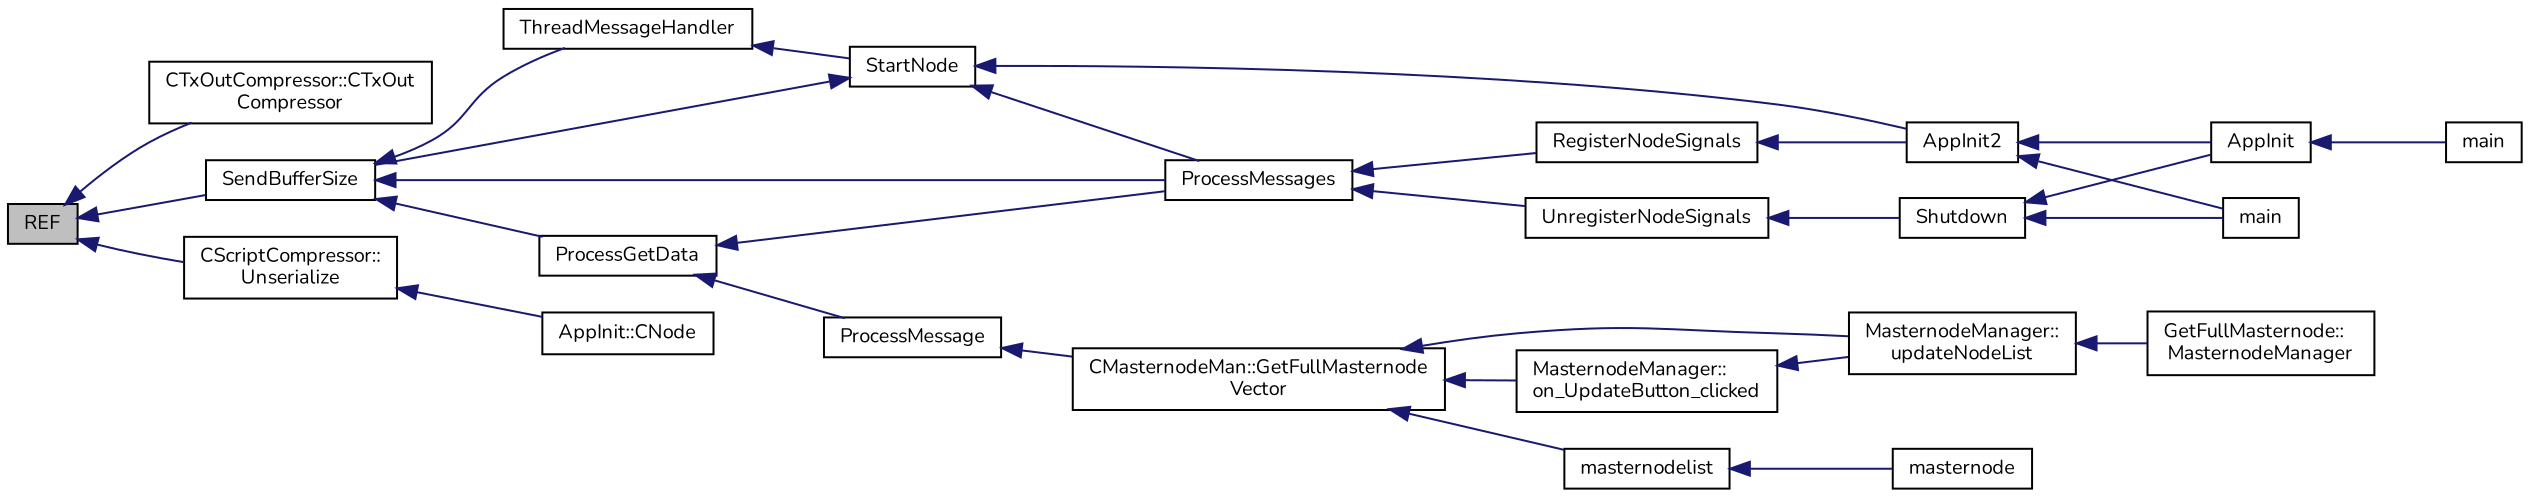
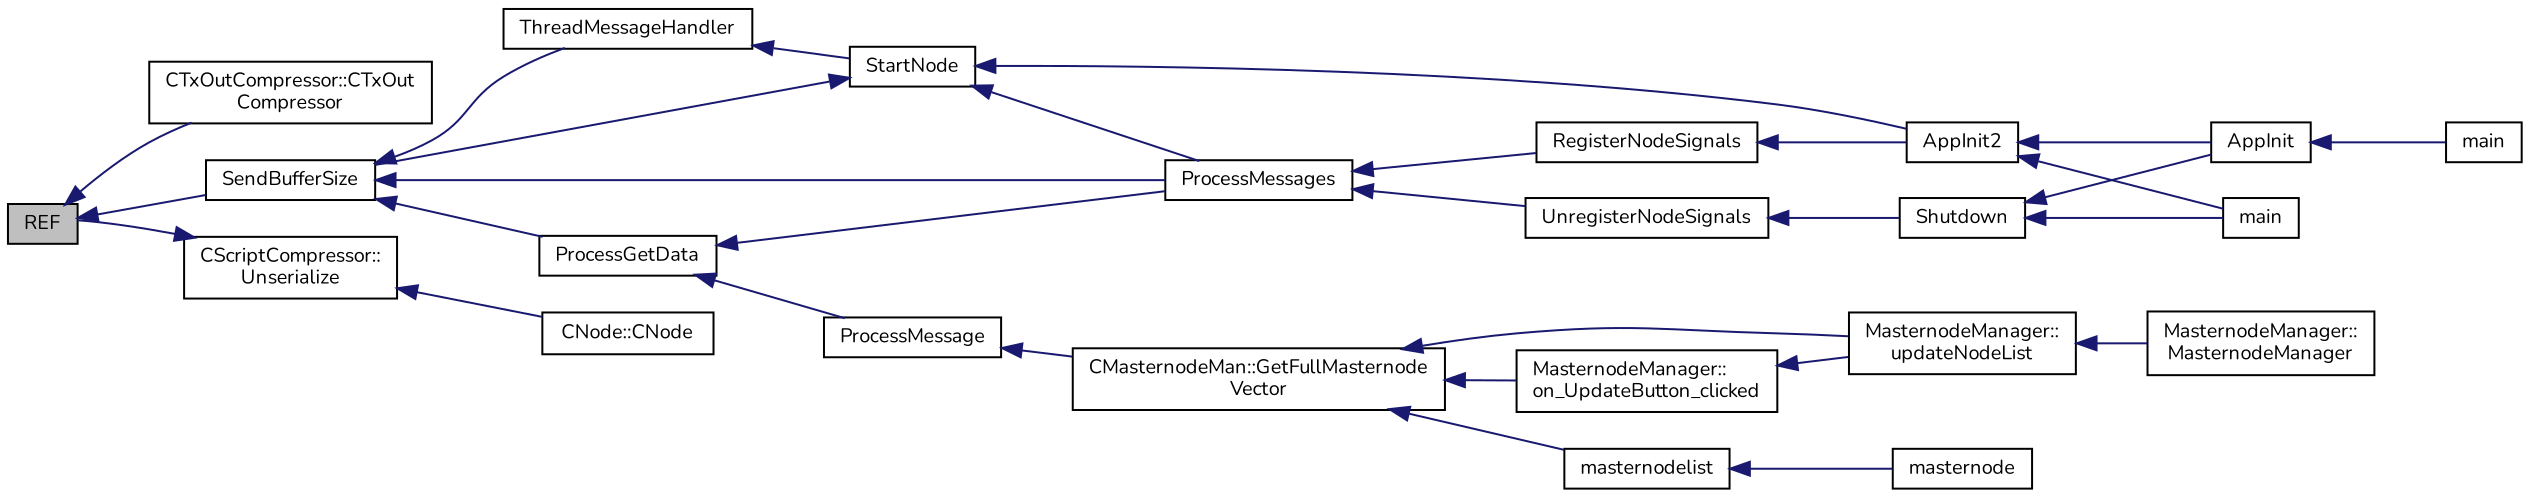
edge "CScriptCompressor:: Unserialize" -> "REF": reversed
node "AppInit::CNode": label "AppInit::CNode" -> "CNode::CNode"
node "GetFullMasternode:: MasternodeManager": label "GetFullMasternode:: MasternodeManager" -> "MasternodeManager:: MasternodeManager"
